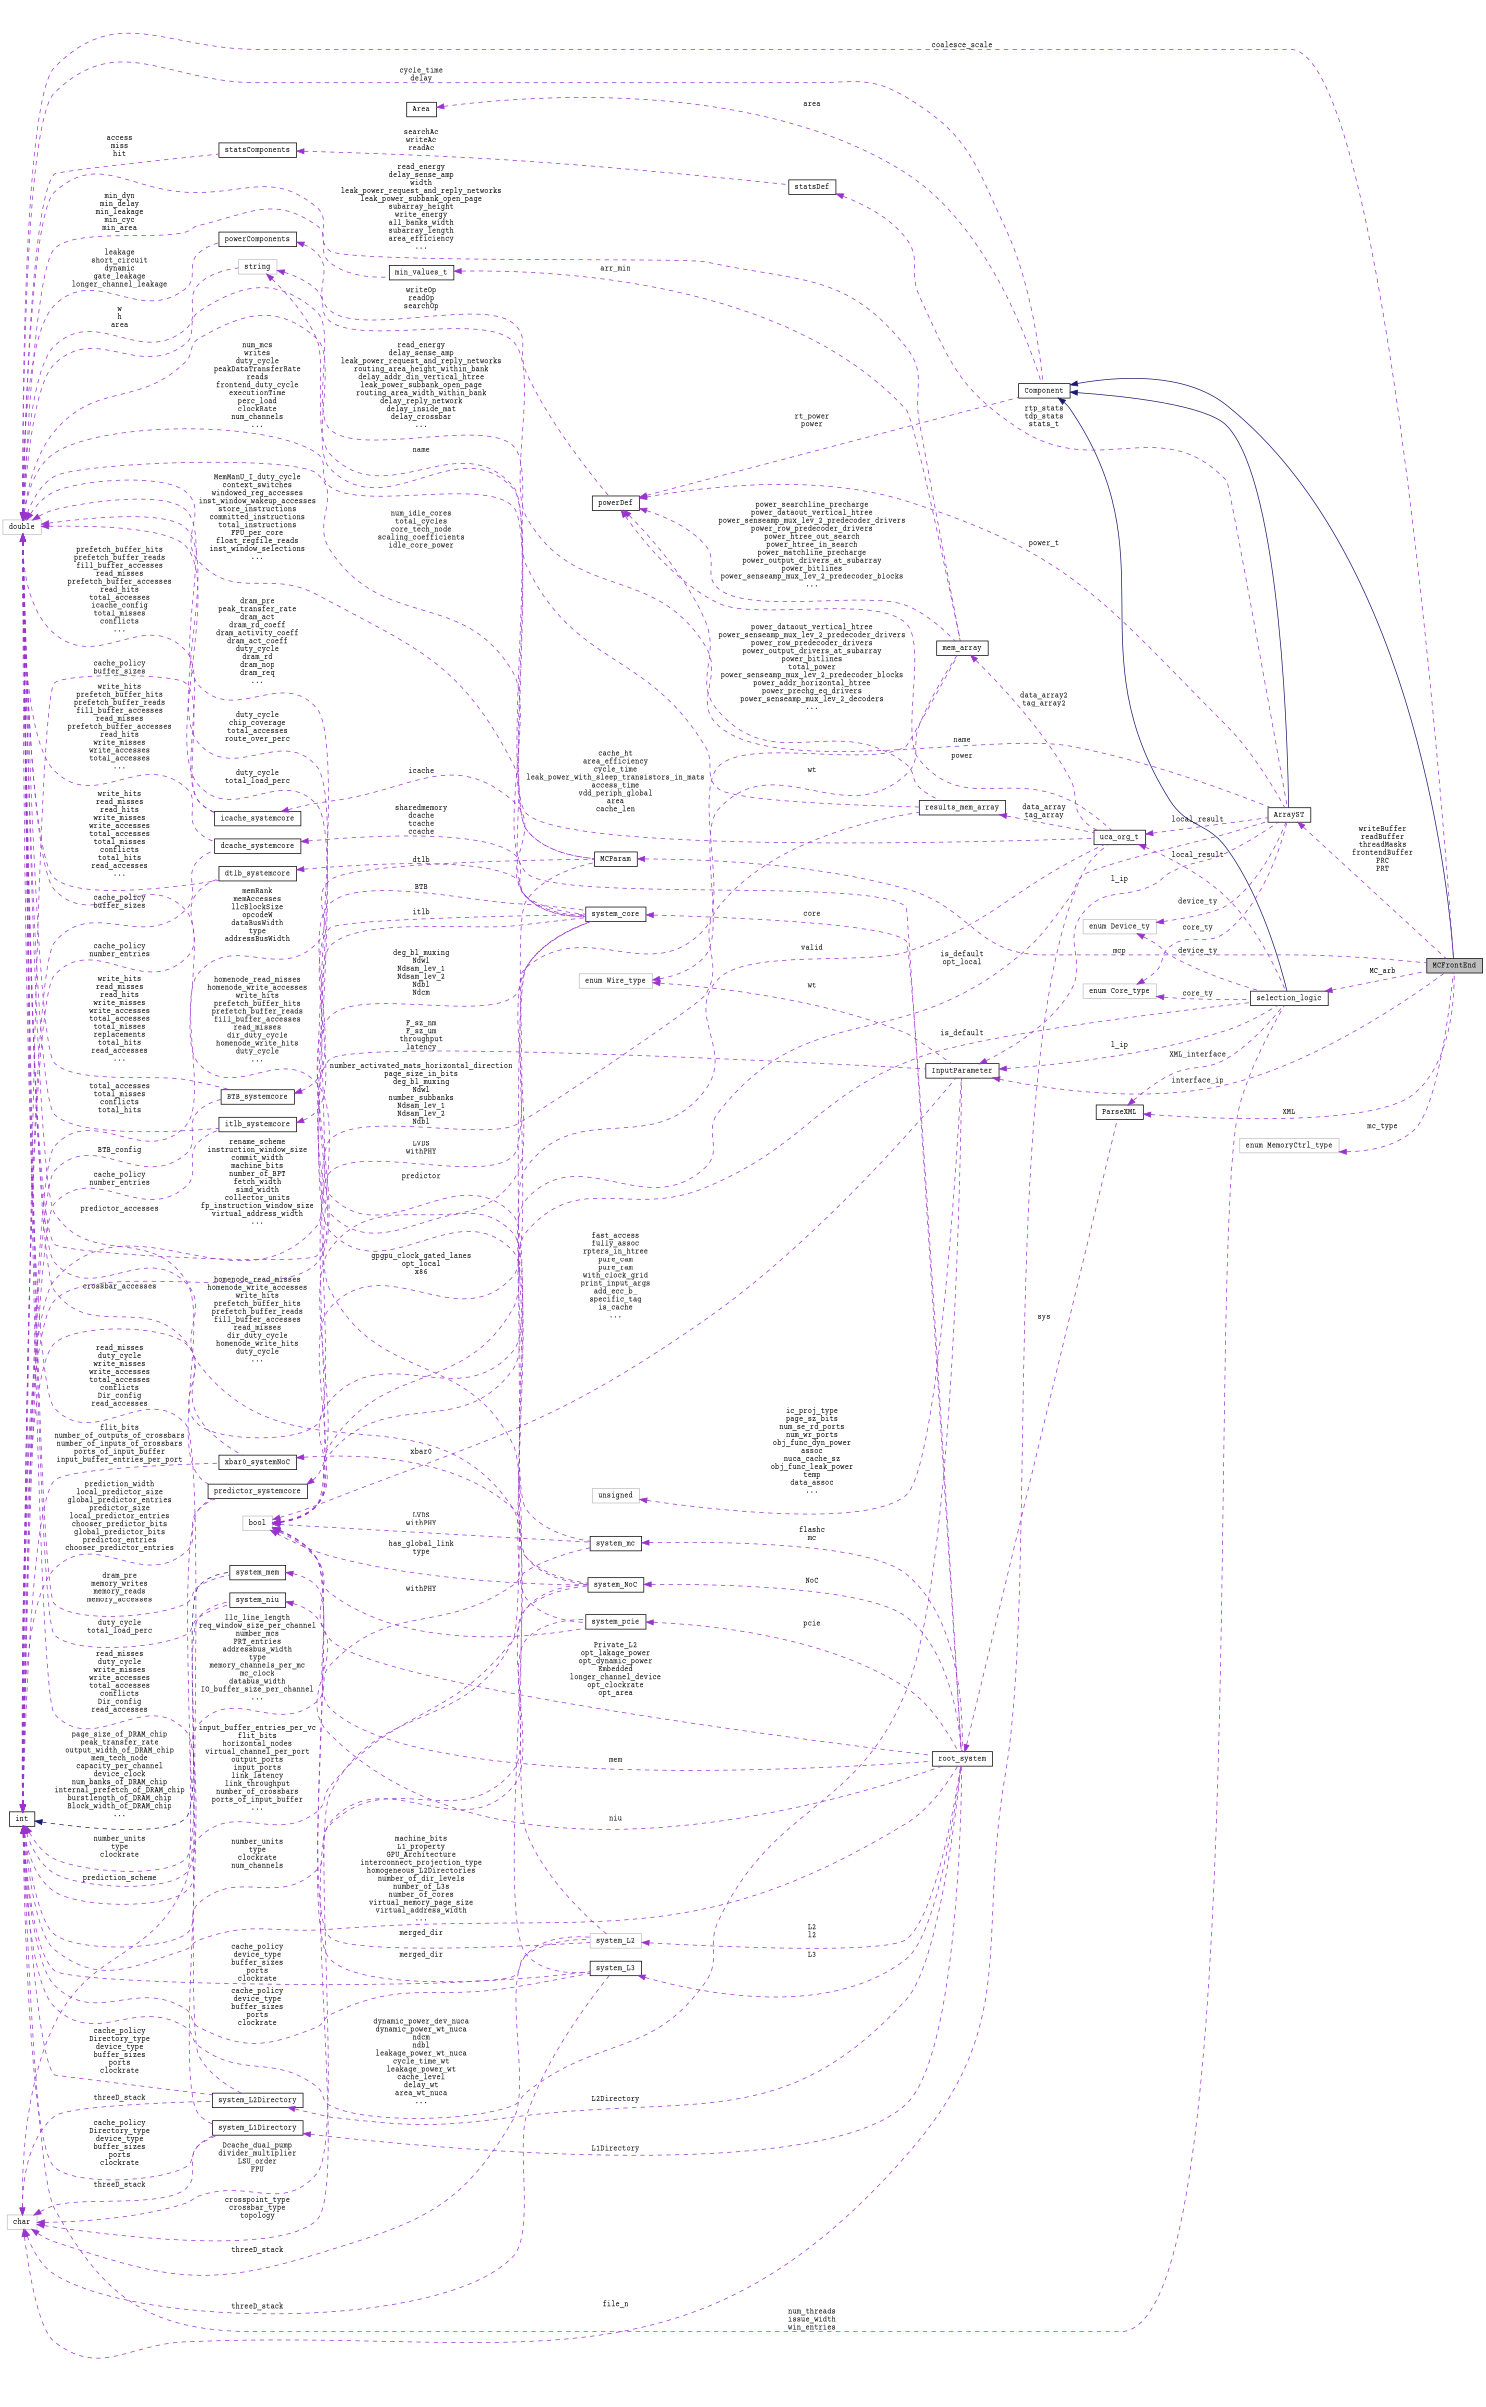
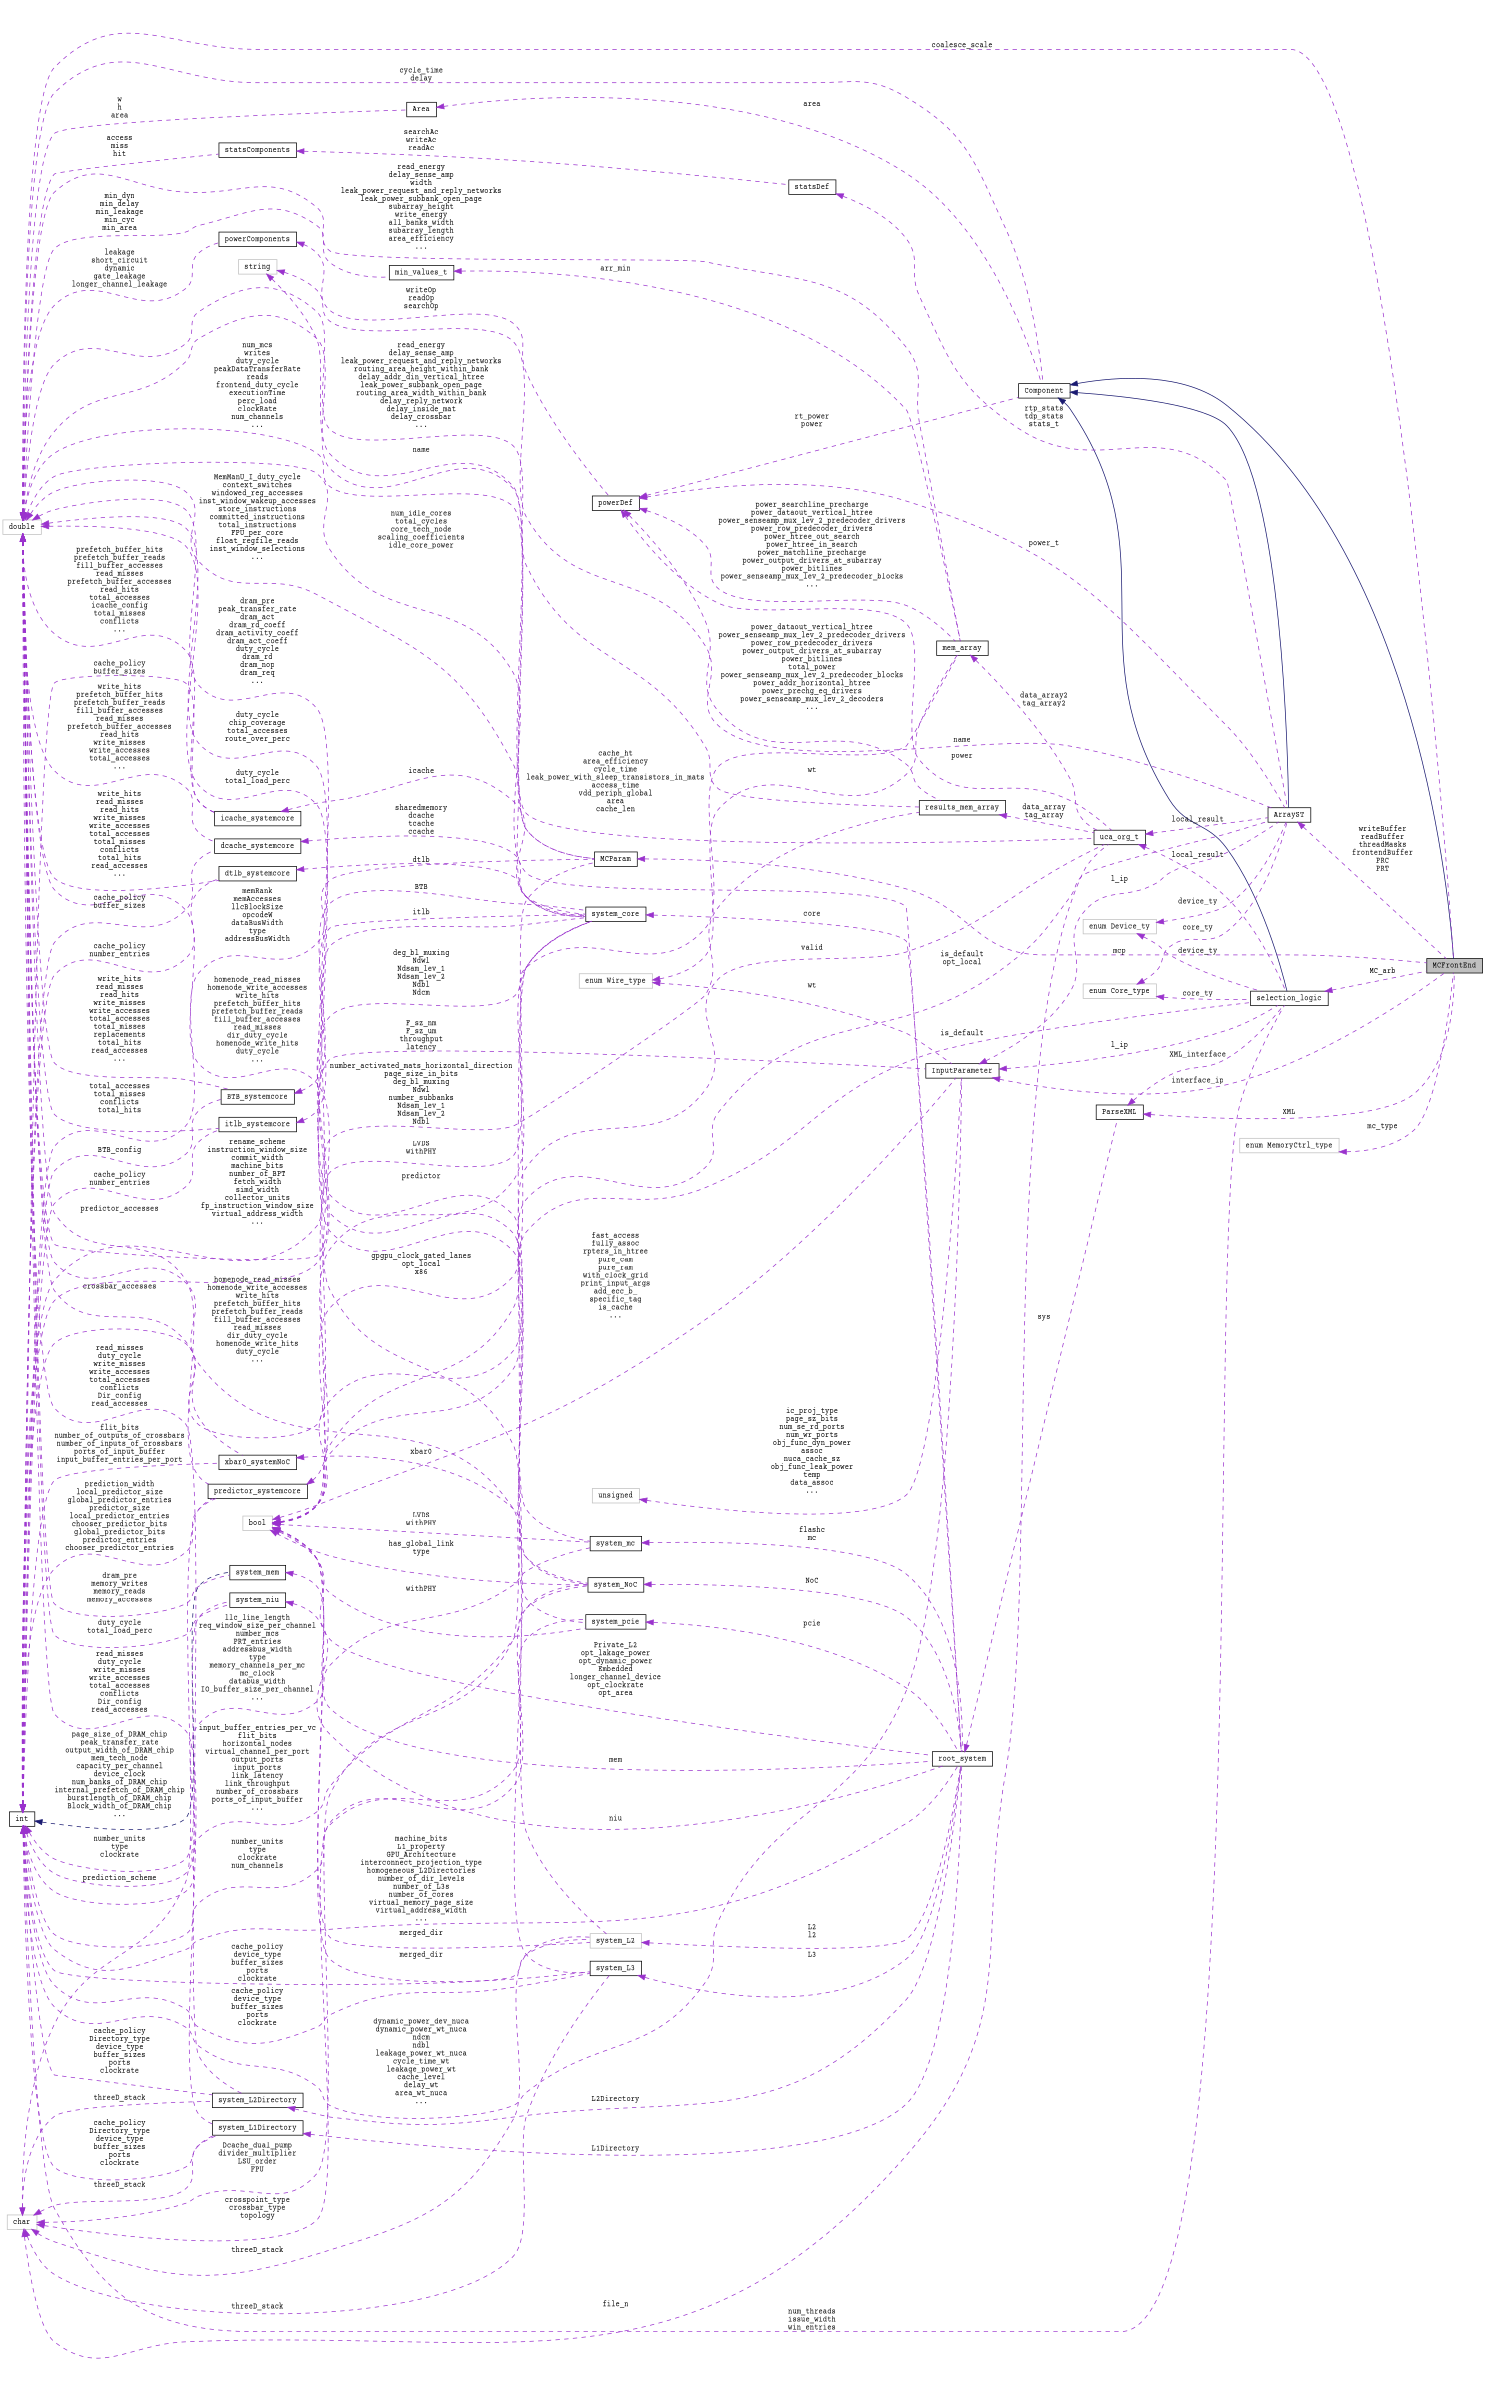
edge "string" -> "double": now "Area" -> "double"
